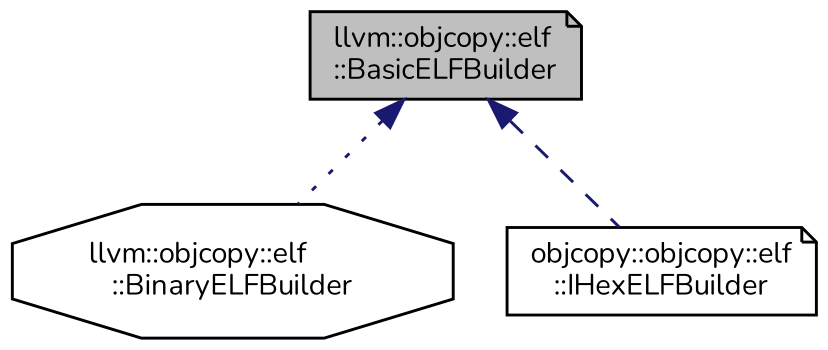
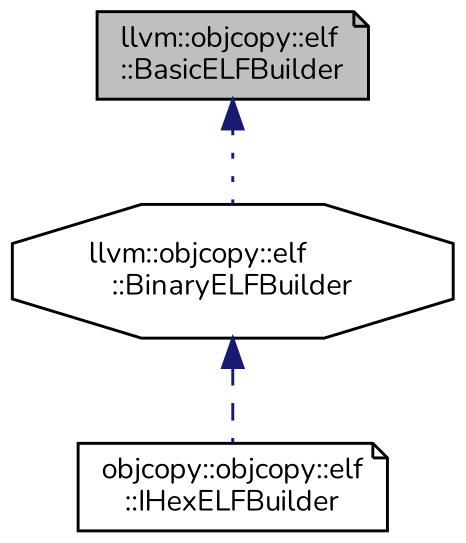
edge "objcopy::objcopy::elf ::IHexELFBuilder" -> "llvm::objcopy::elf ::BasicELFBuilder": now "objcopy::objcopy::elf ::IHexELFBuilder" -> "llvm::objcopy::elf ::BinaryELFBuilder"
